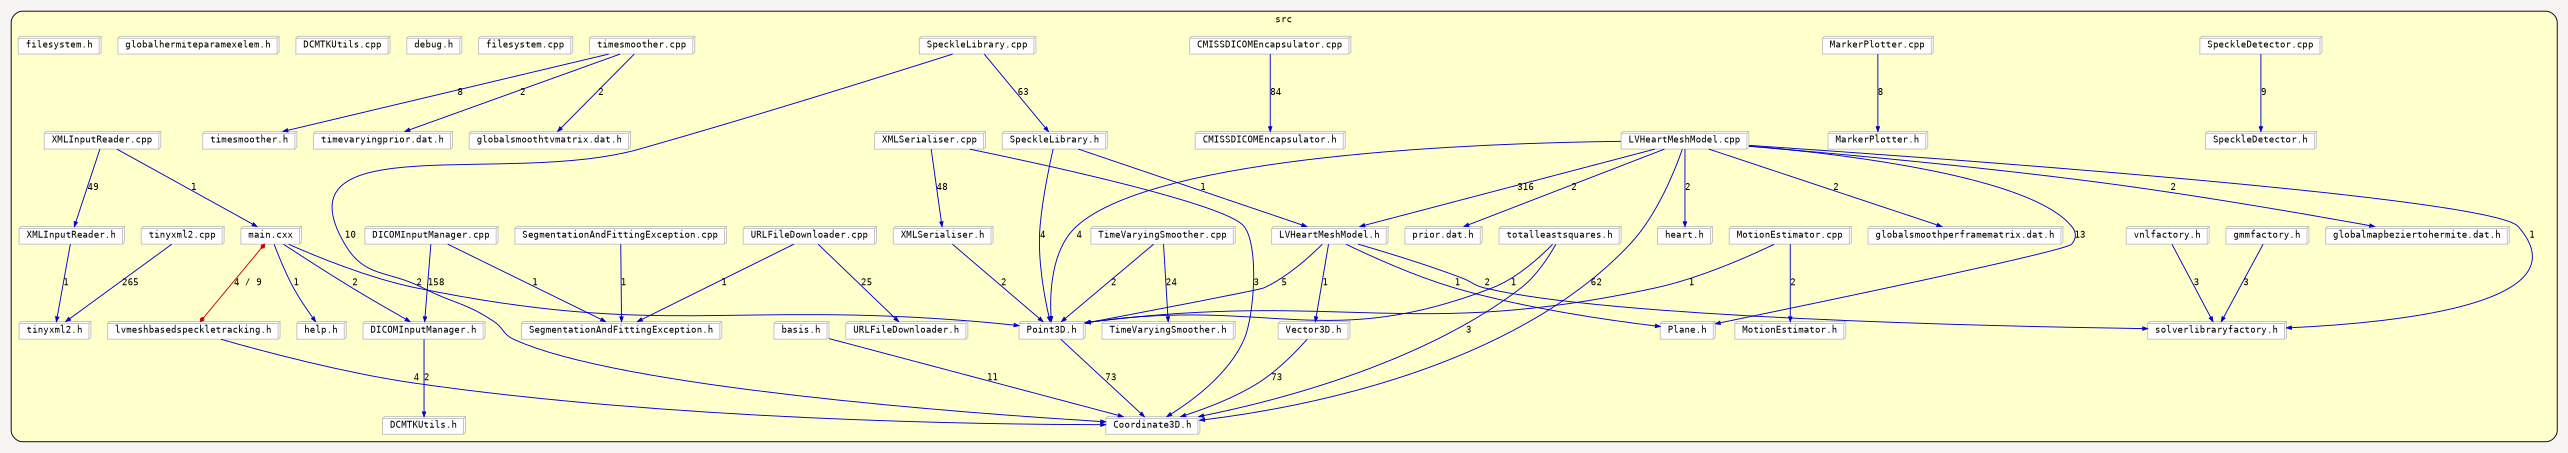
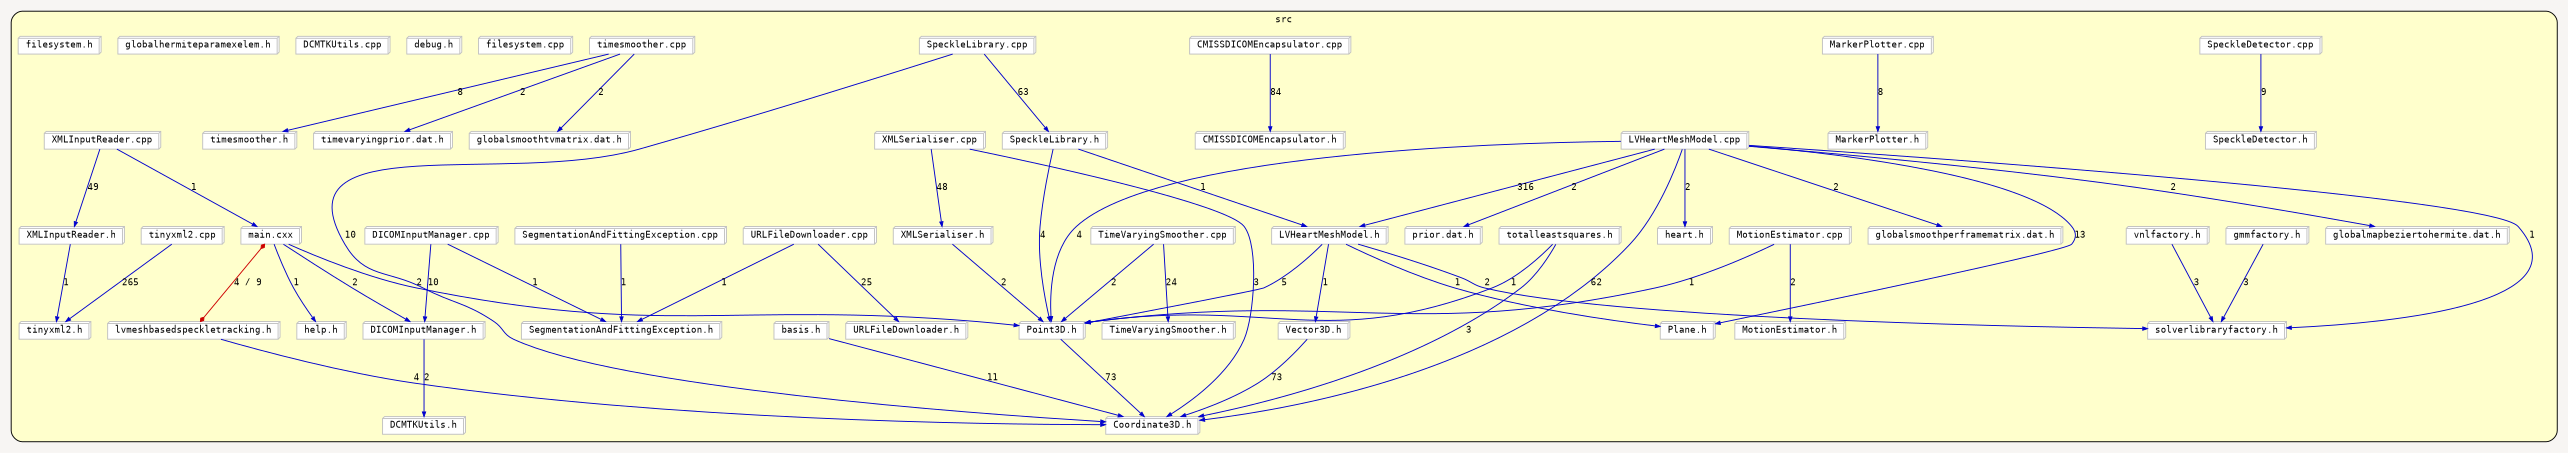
edge "DICOMInputManager.cpp" -> "DICOMInputManager.h": label "158" -> "10"
